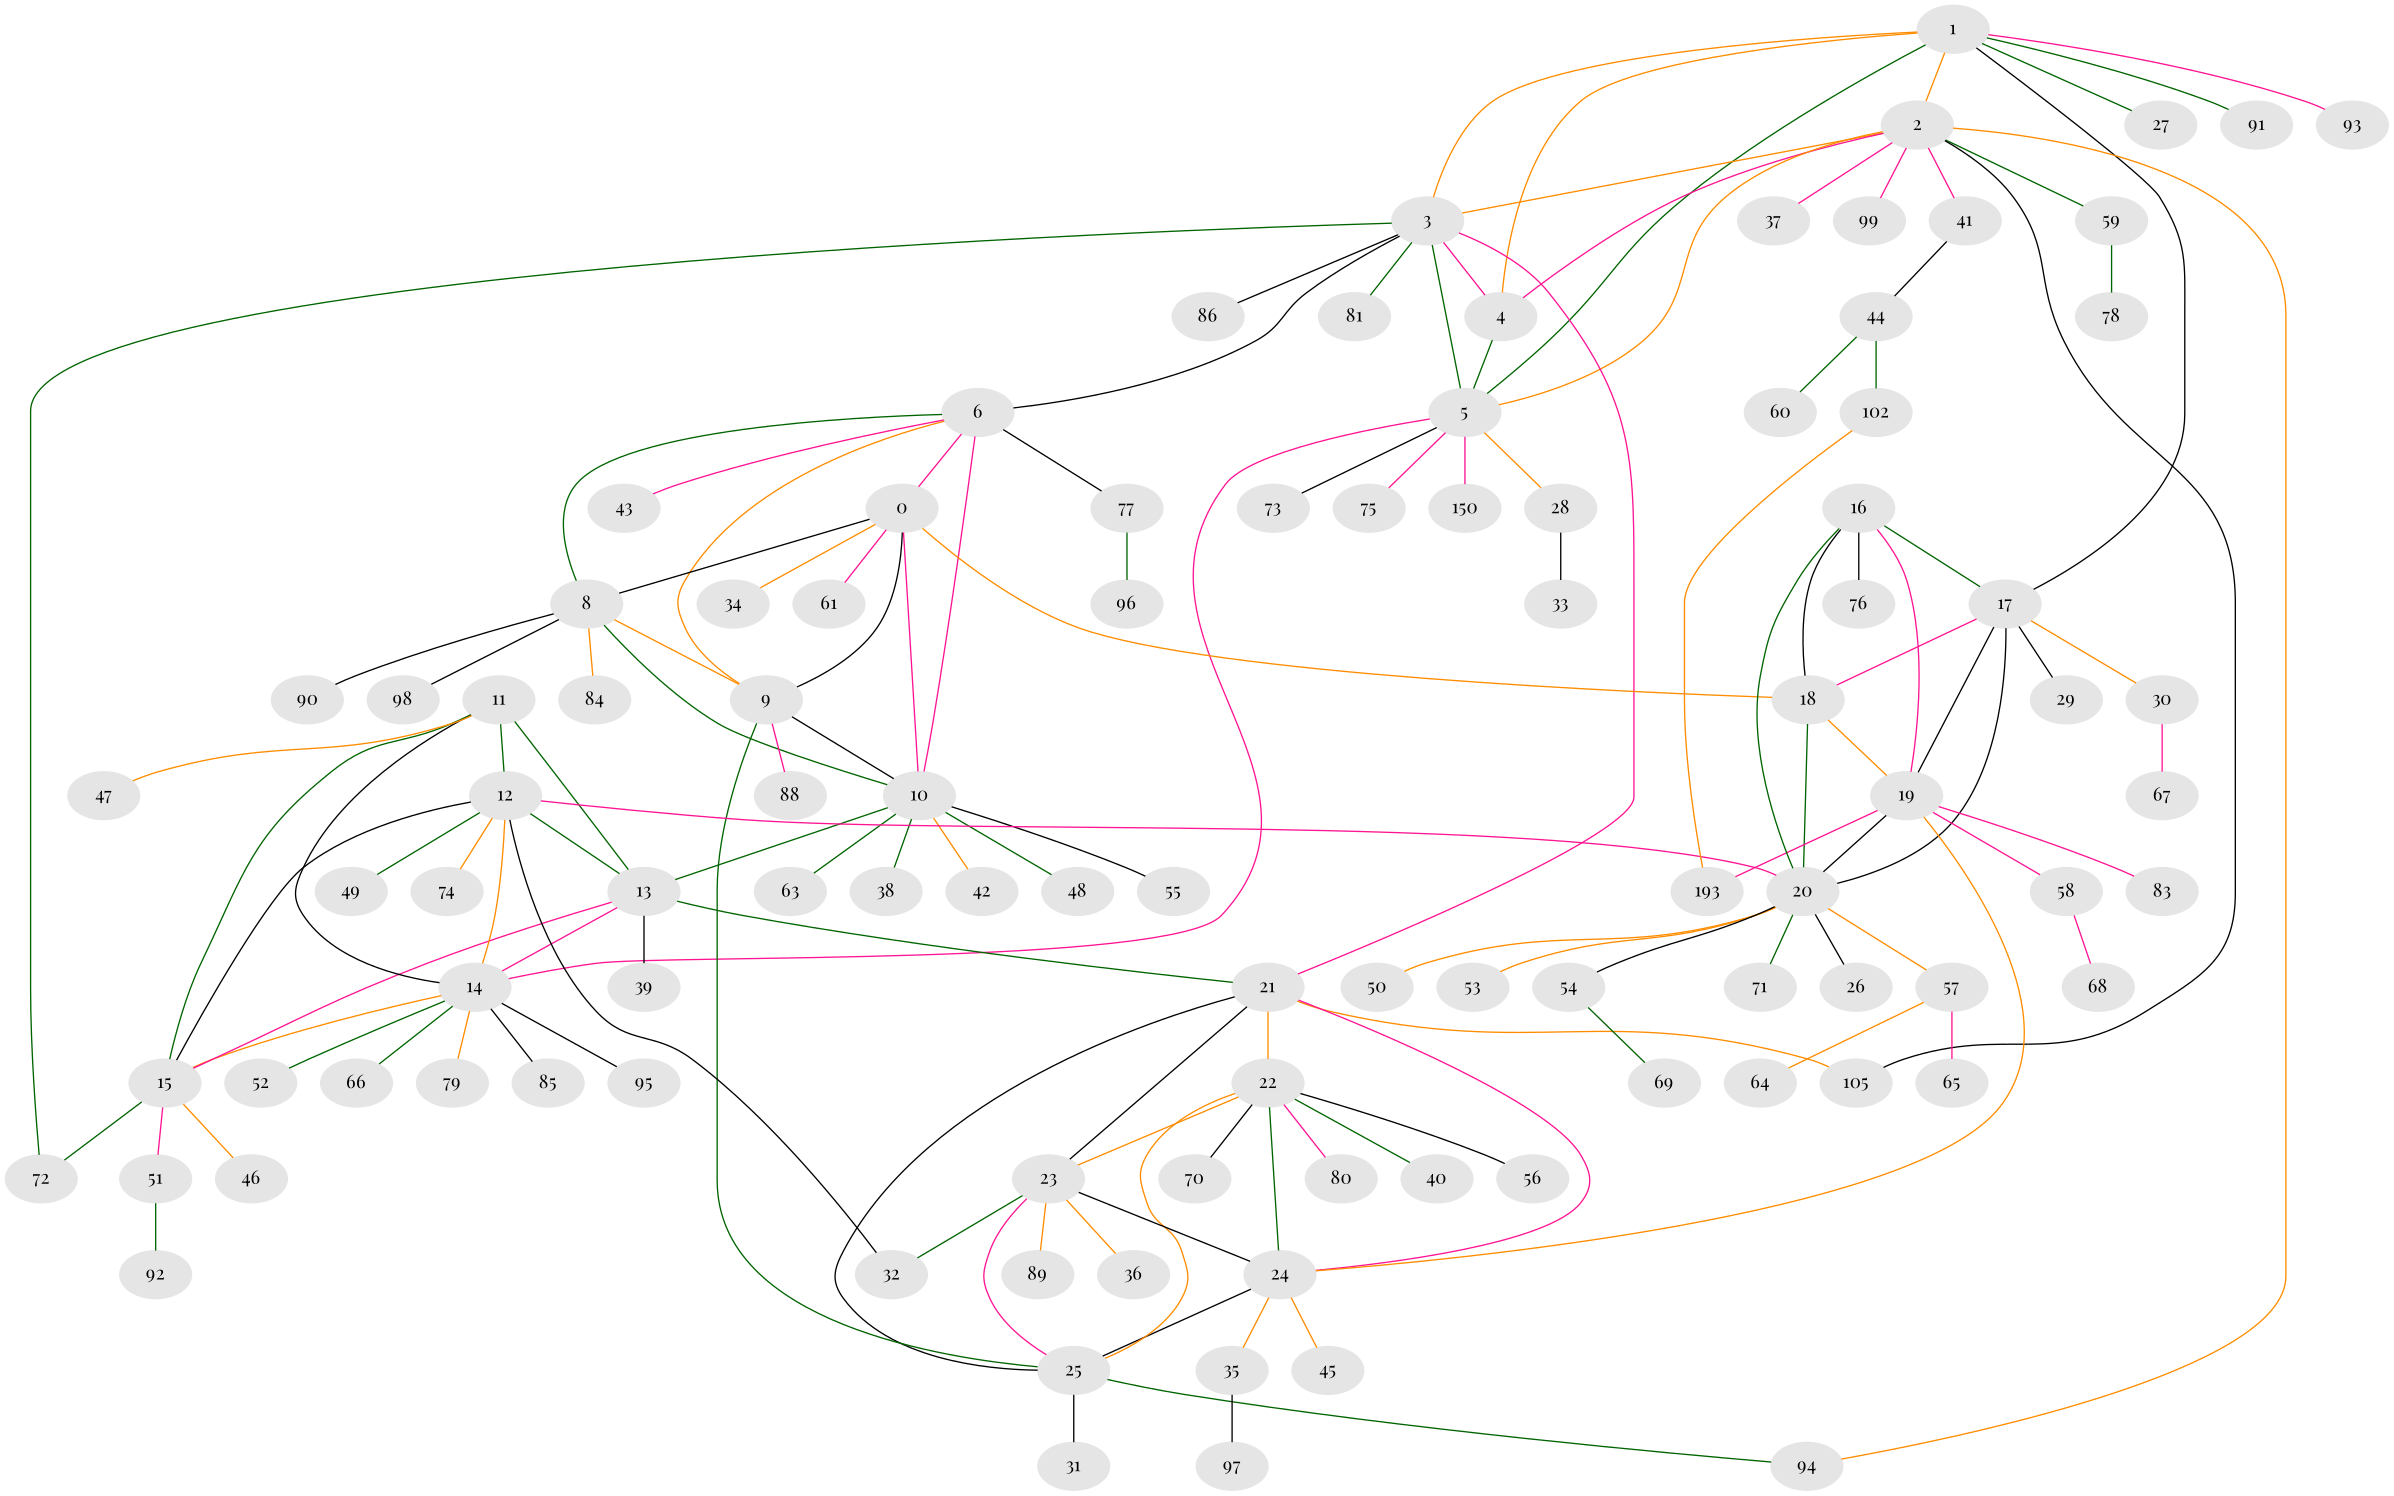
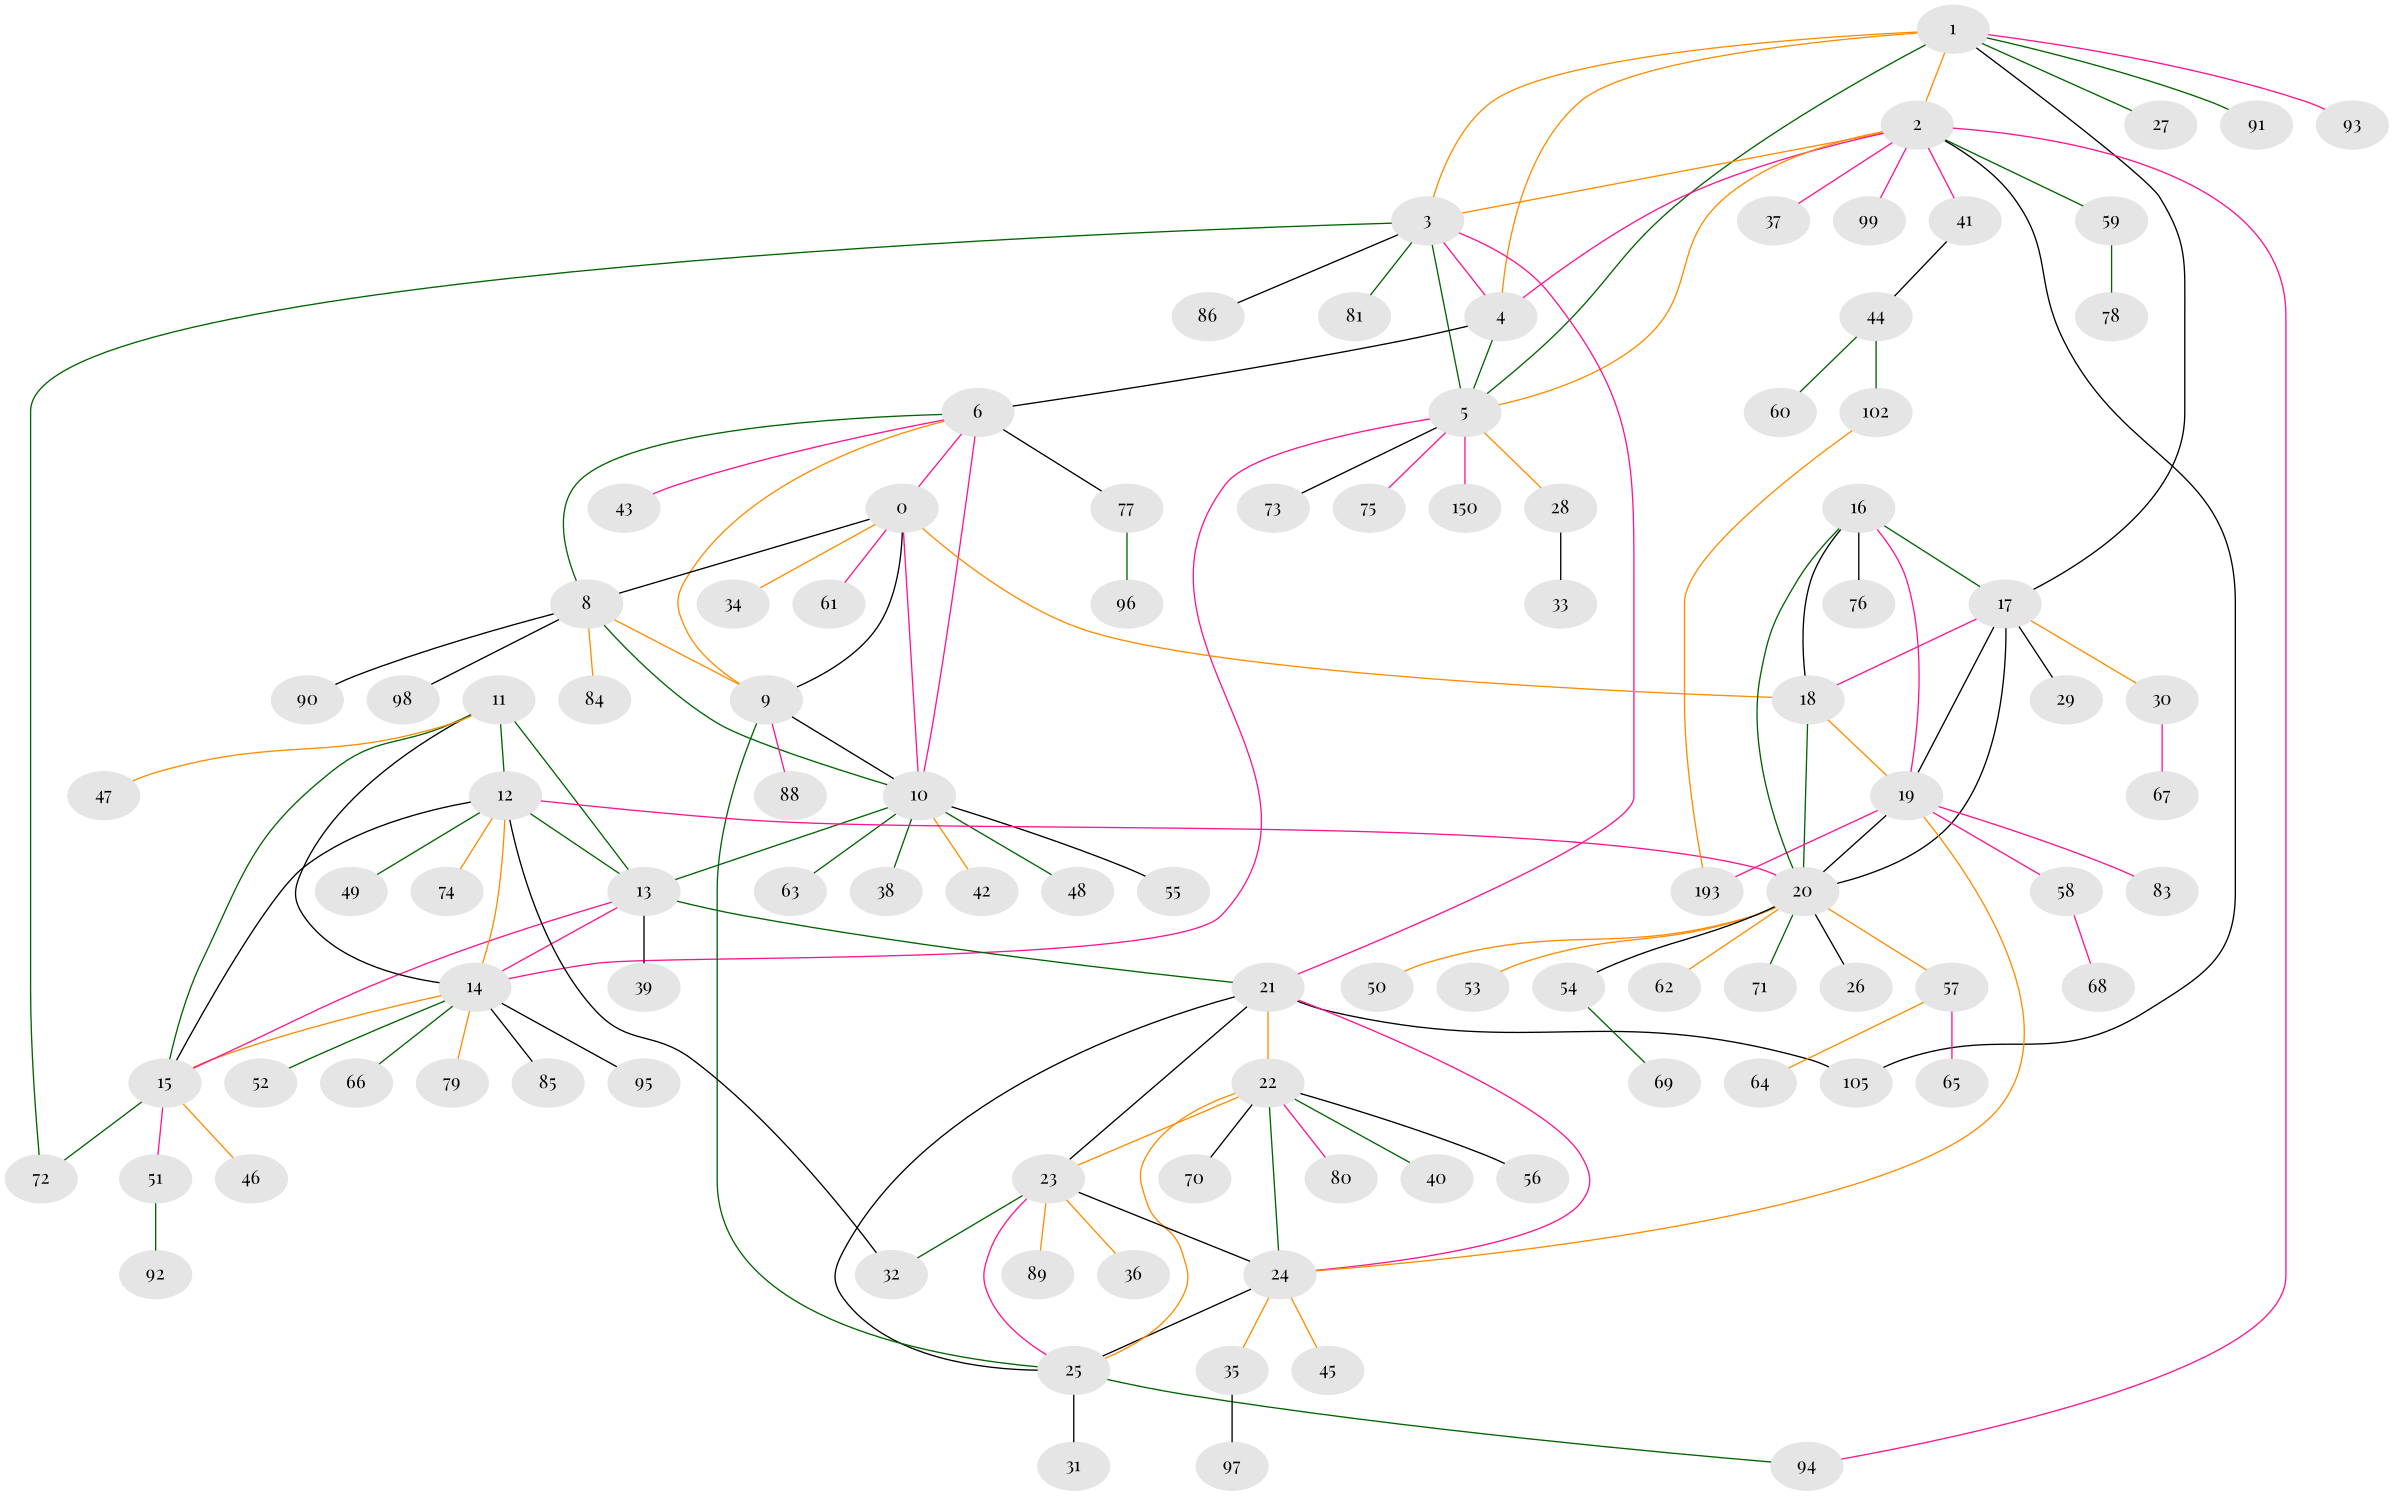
edge "3" -- "6": now "4" -- "6"
edge "2" -- "94": color darkorange -> deeppink
node "62": added
edge "21" -- "105": color darkorange -> black
